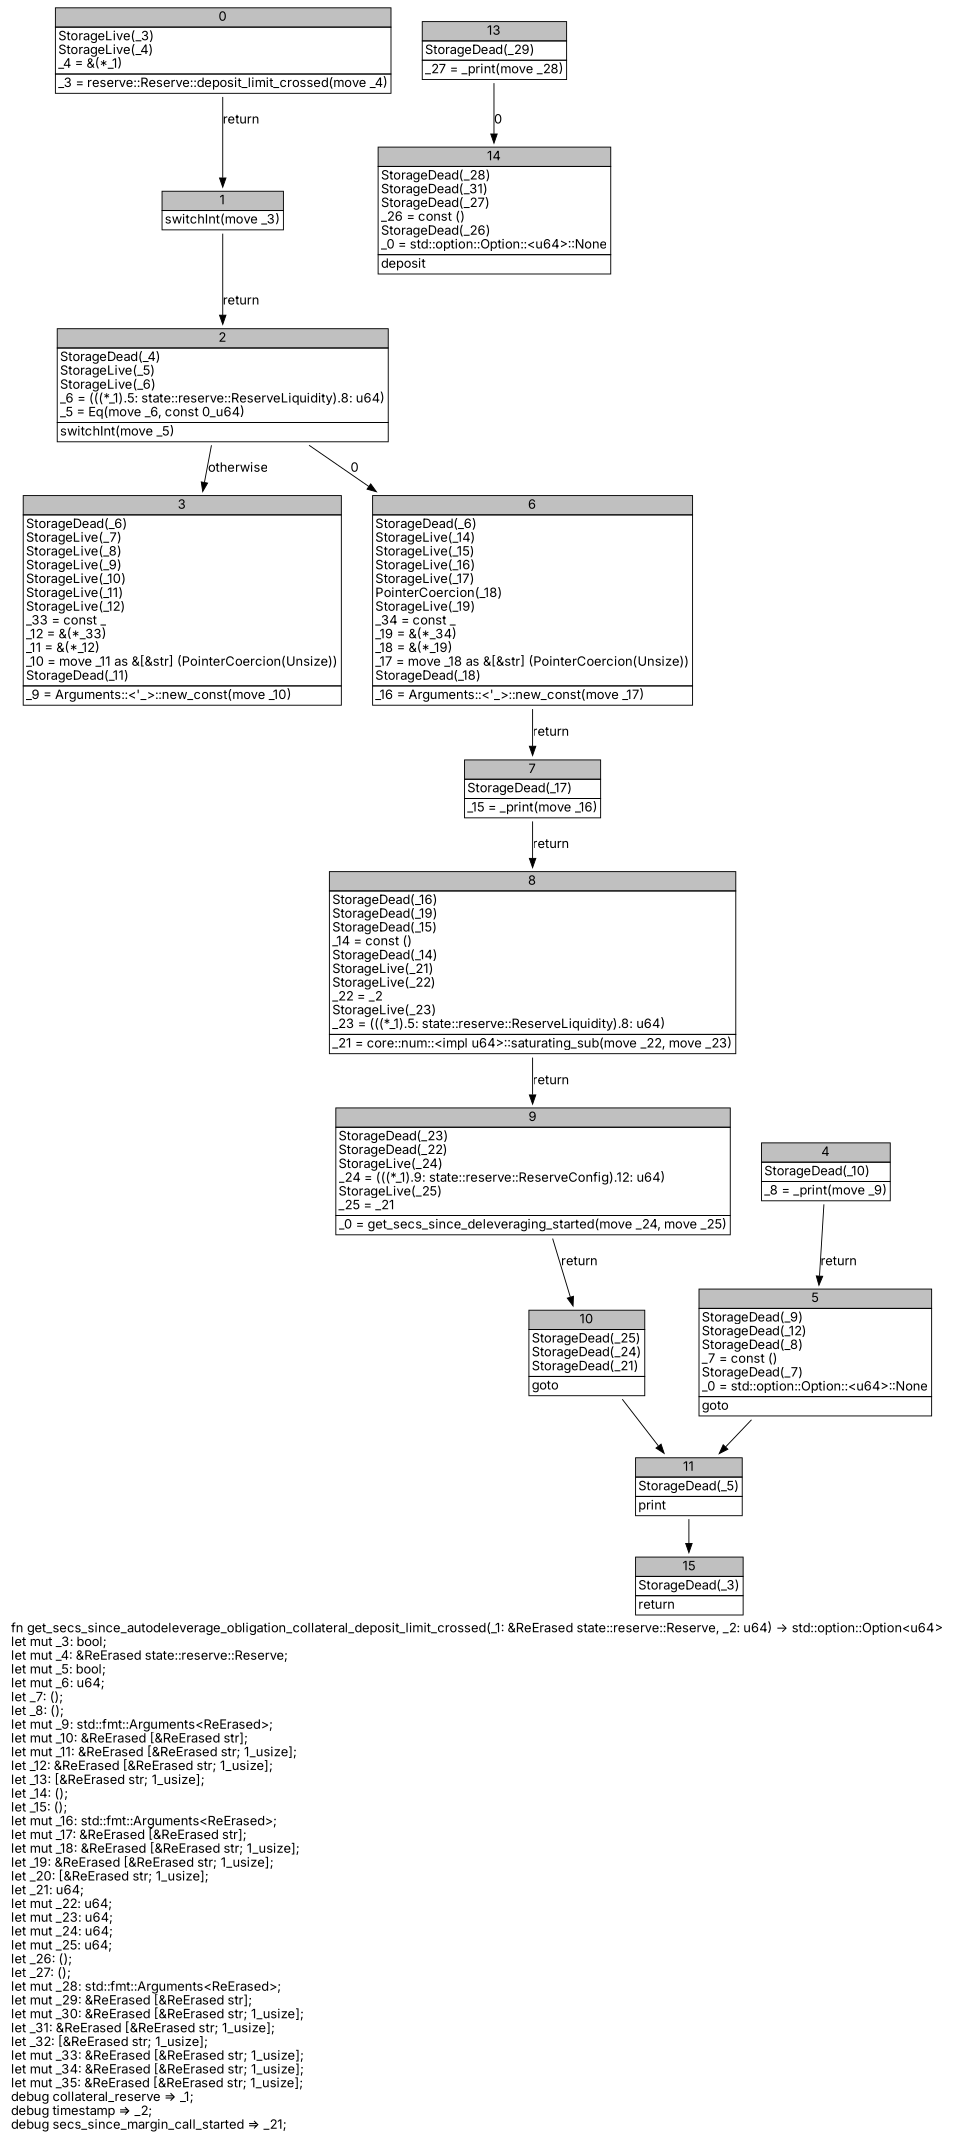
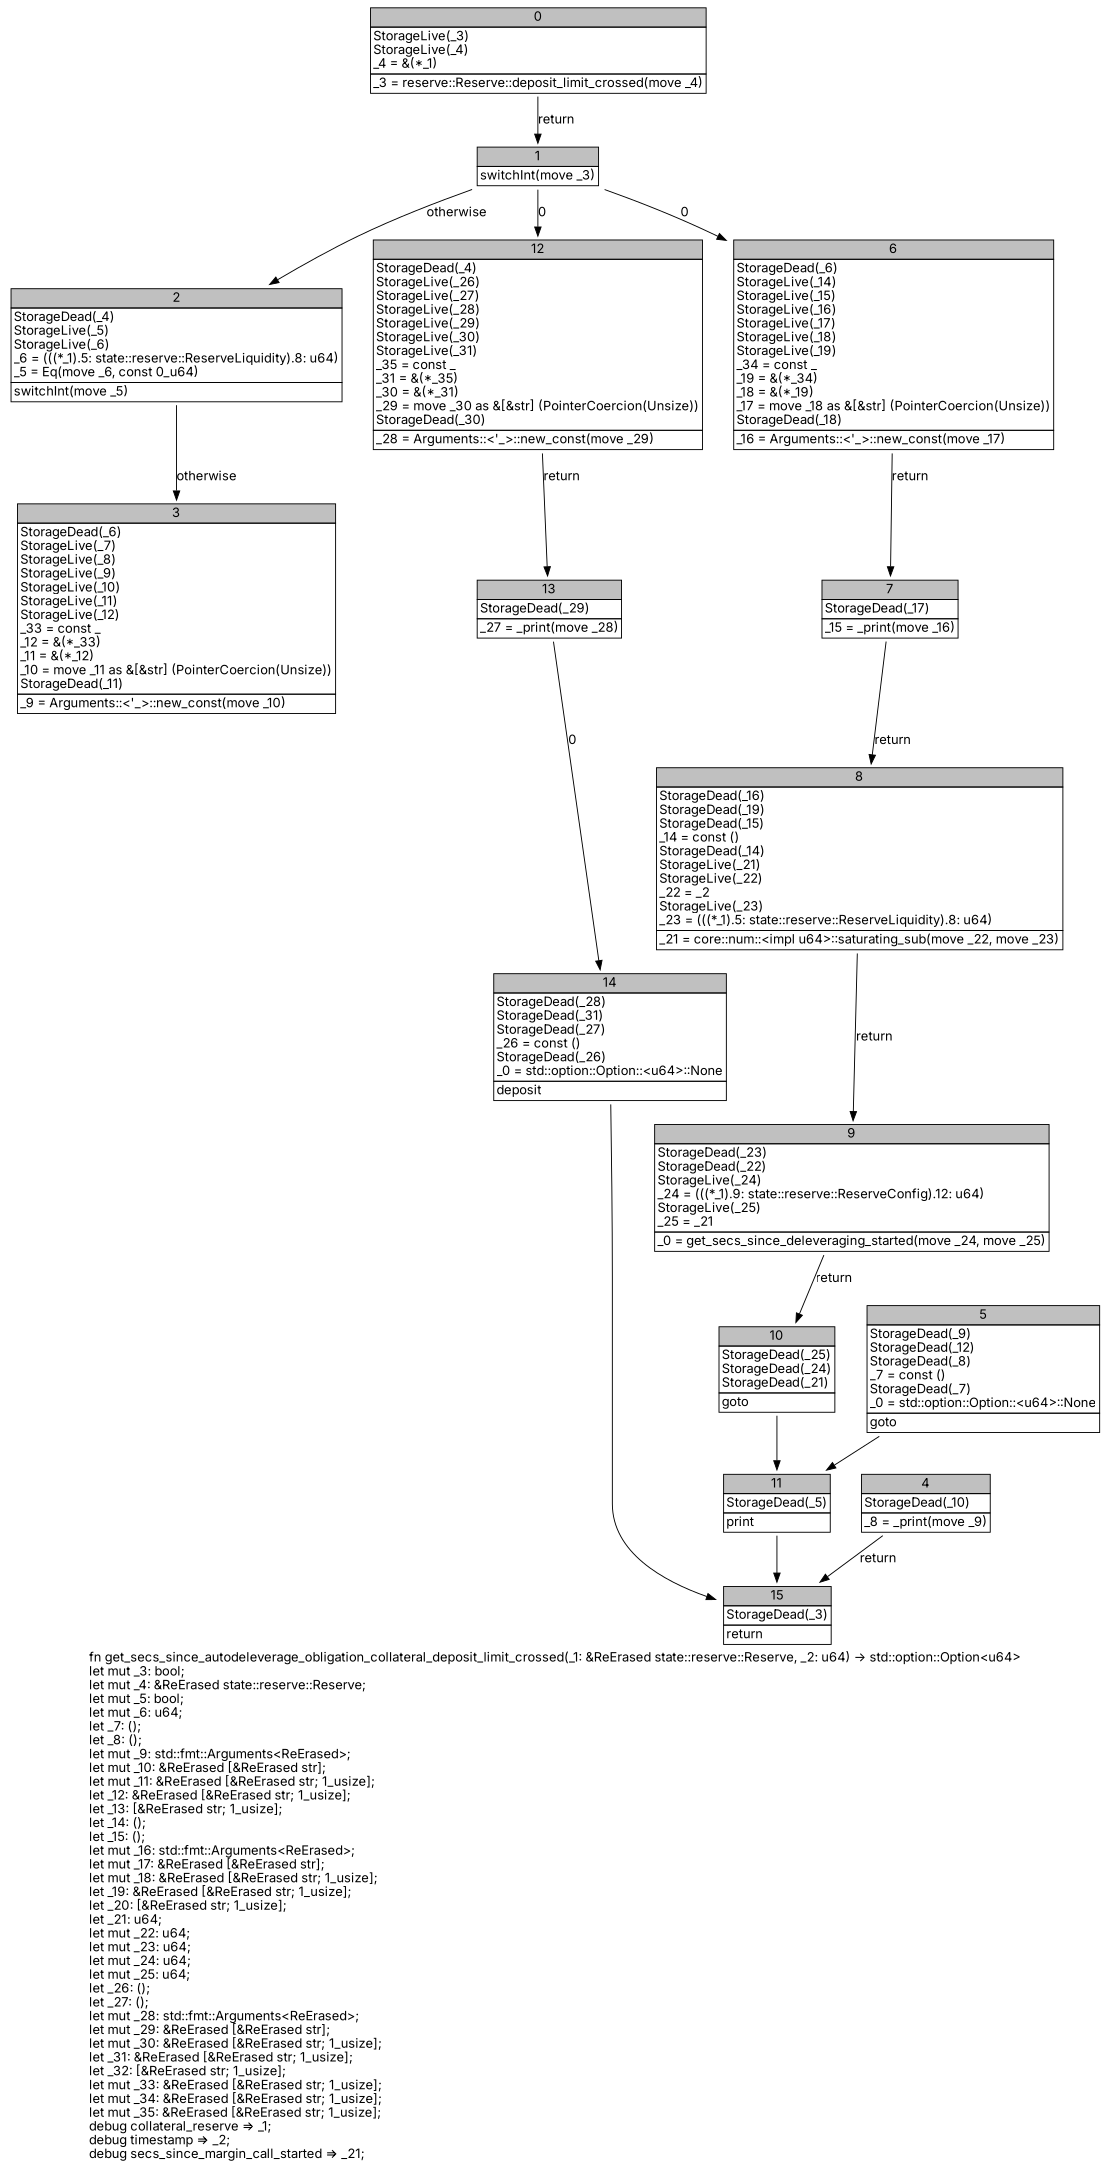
edge "1" -> "2": label "return" -> "otherwise"
node "12": added
edge "2" -> "6": now "1" -> "6"
node "6": text "PointerCoercion(_18)" -> "StorageLive(_18)"
edge "4" -> "5": now "4" -> "15"
edge "14" -> "15": added
